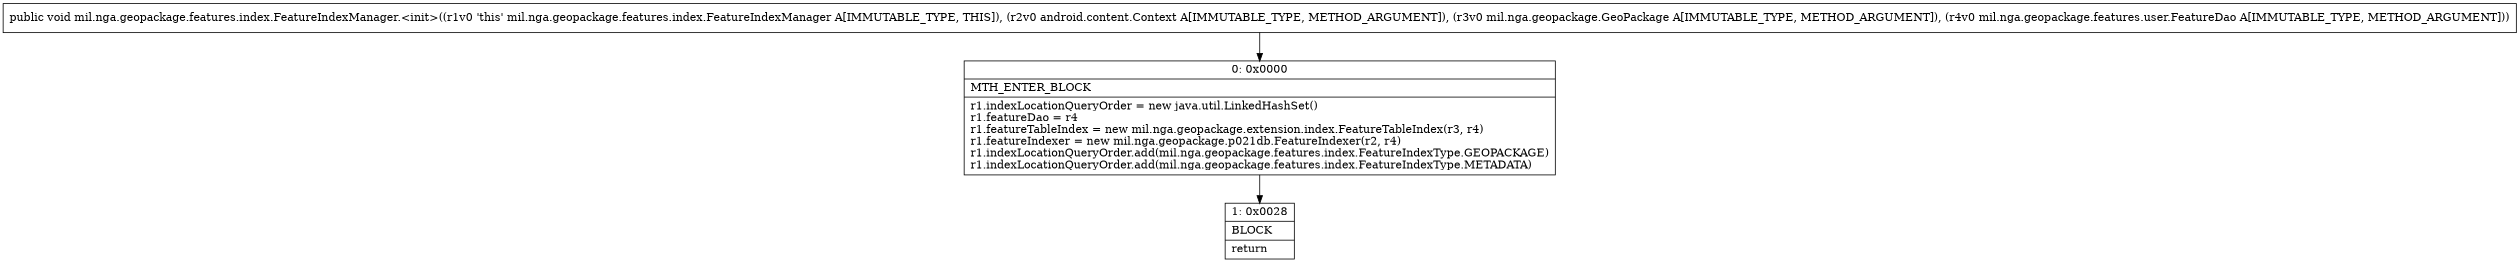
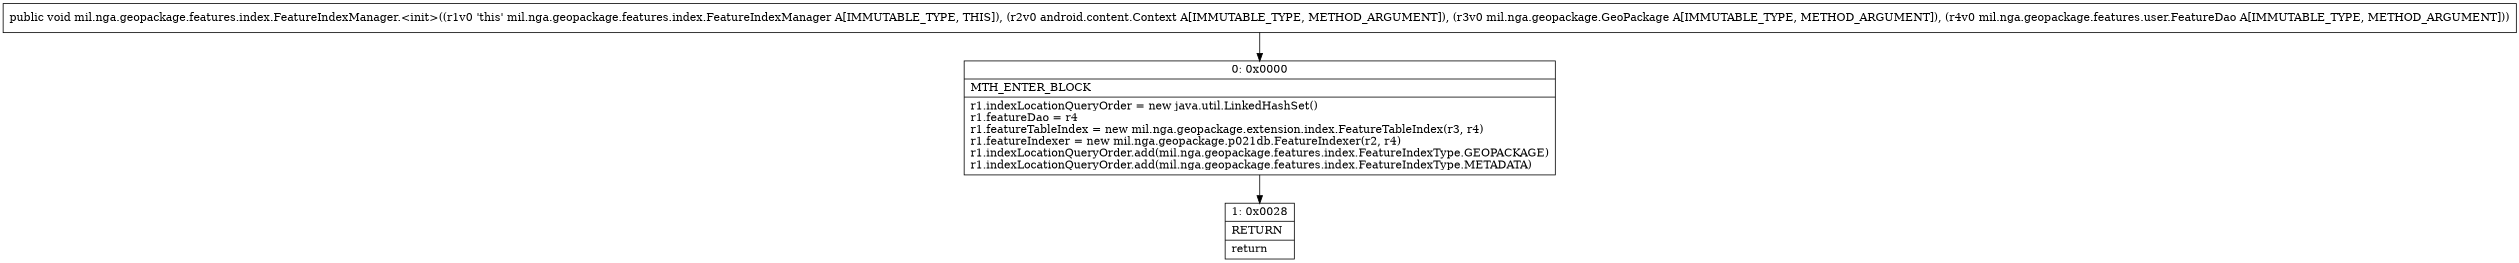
node "1: 0x0028": text "BLOCK" -> "RETURN"
